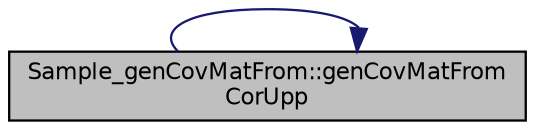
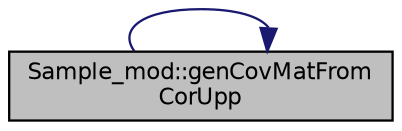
node "Sample_genCovMatFrom::genCovMatFrom CorUpp": label "Sample_genCovMatFrom::genCovMatFrom CorUpp" -> "Sample_mod::genCovMatFrom CorUpp"
